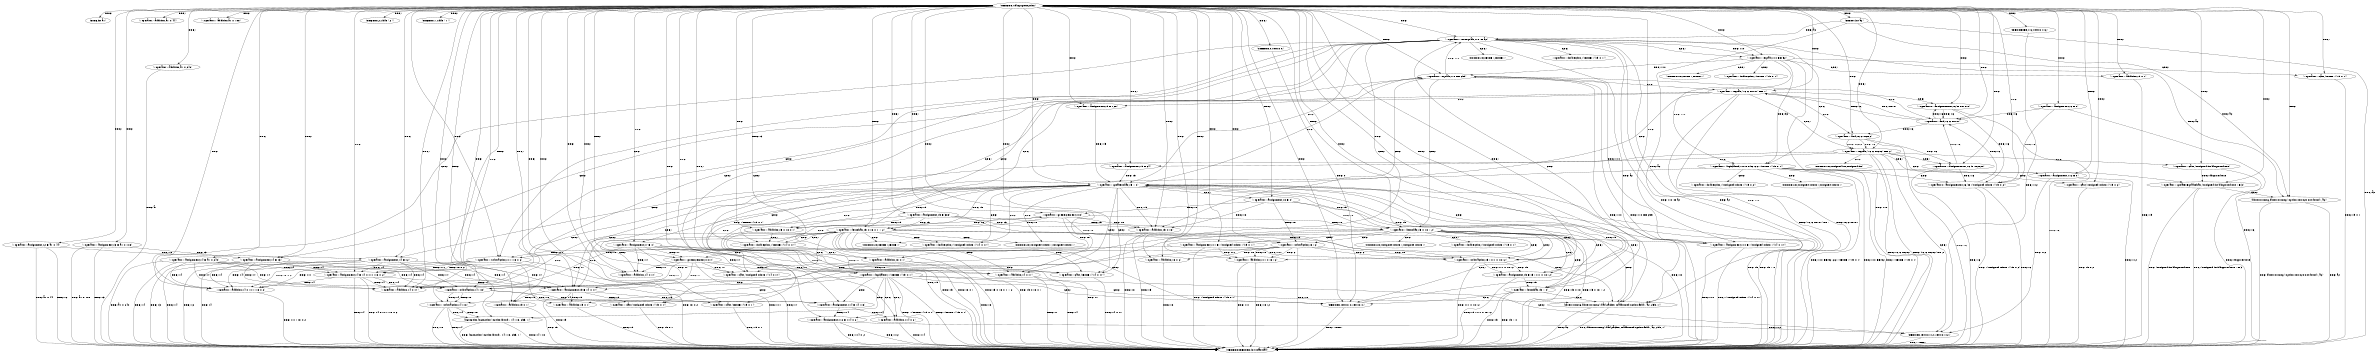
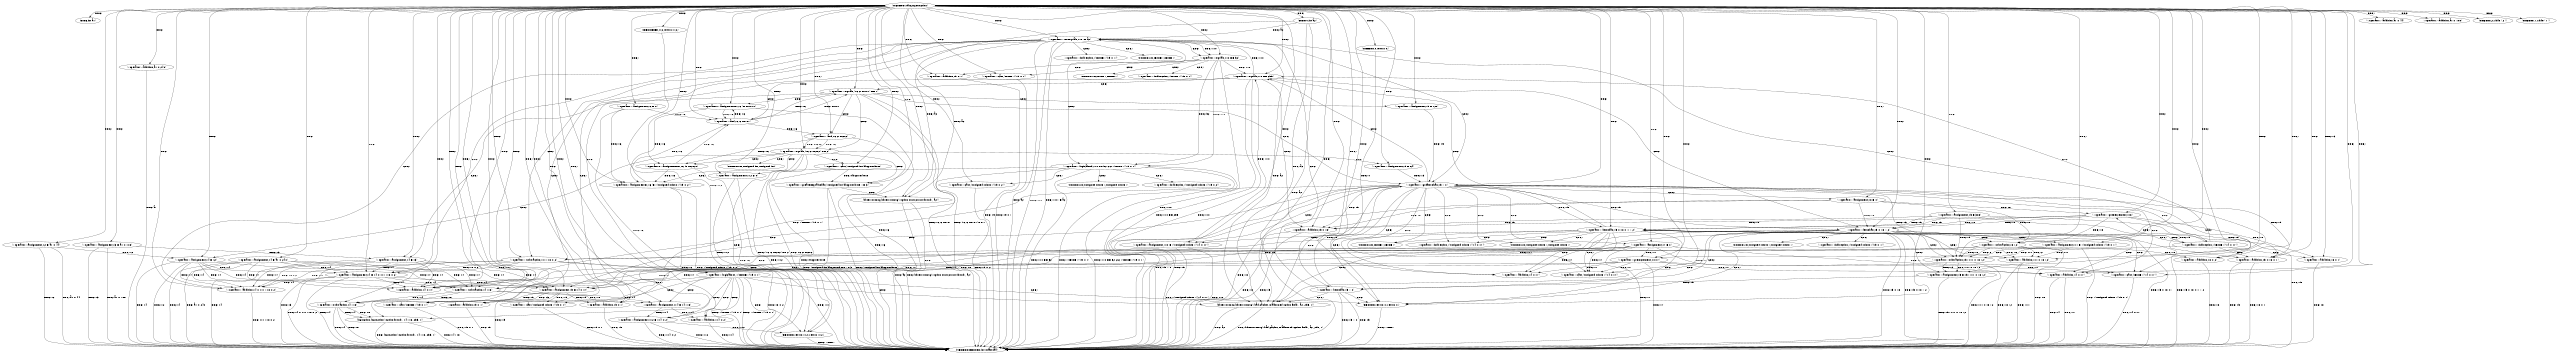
edge "(RETURN,return 0;,return 0;)" -> "(<operator>.greaterThan,v5 > 0)": reversed
edge "(<operator>.addition,v5 + v8 + 1)" -> "(<operator>.indirection,*(_BYTE *)(v4 + v7))": reversed
